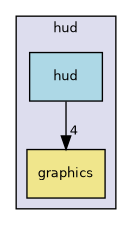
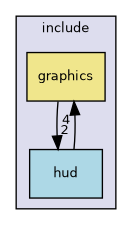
cluster "hud": label "hud" -> "include"
edge "graphics" -> "hud": added
